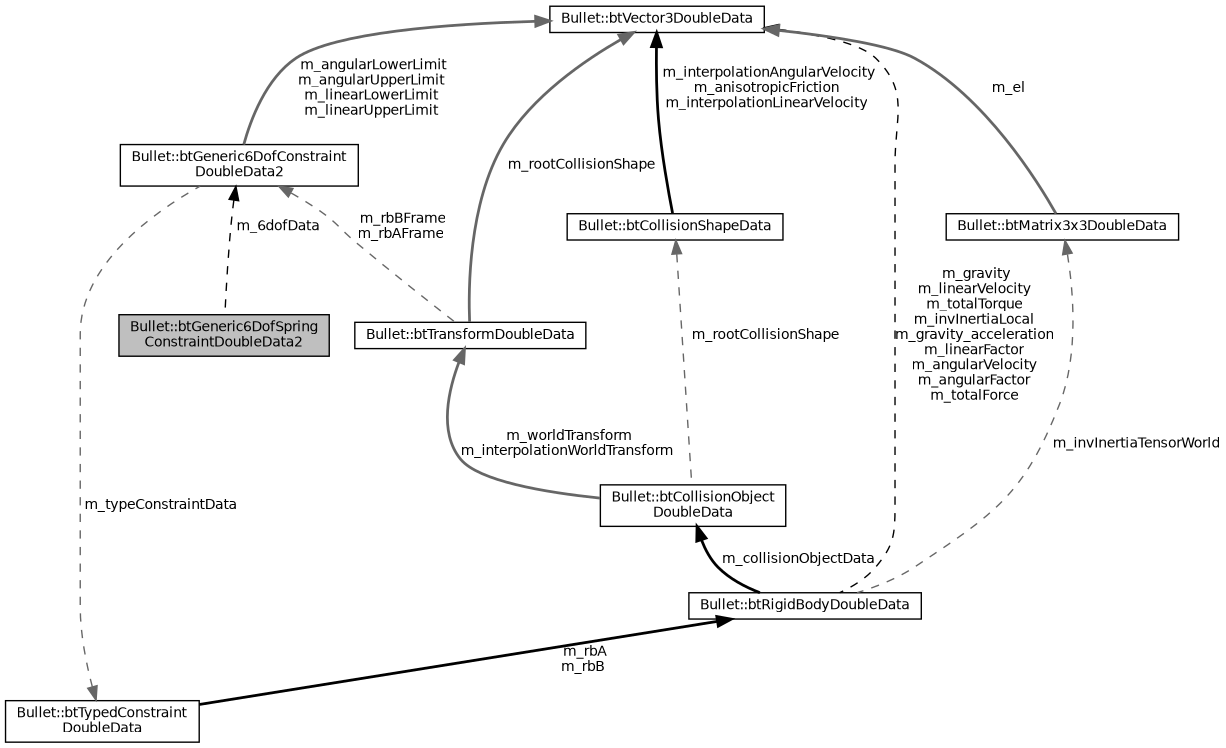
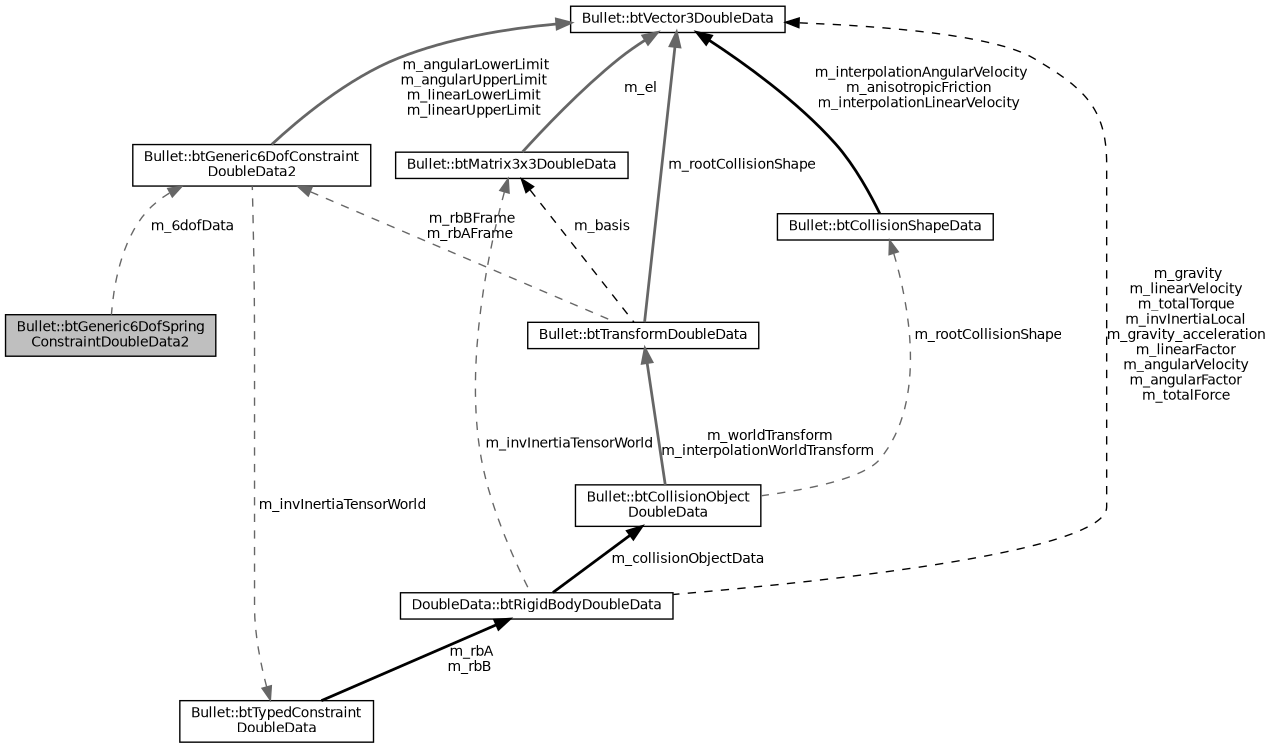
edge "Bullet::btTransformDoubleData" -> "Bullet::btMatrix3x3DoubleData": added, label "m_basis"
edge "Bullet::btGeneric6DofSpring ConstraintDoubleData2" -> "Bullet::btGeneric6DofConstraint DoubleData2": color black -> gray40
edge "Bullet::btGeneric6DofConstraint DoubleData2" -> "Bullet::btTypedConstraint DoubleData": label " m_typeConstraintData" -> " m_invInertiaTensorWorld"
node "Bullet::btRigidBodyDoubleData": label "Bullet::btRigidBodyDoubleData" -> "DoubleData::btRigidBodyDoubleData"
